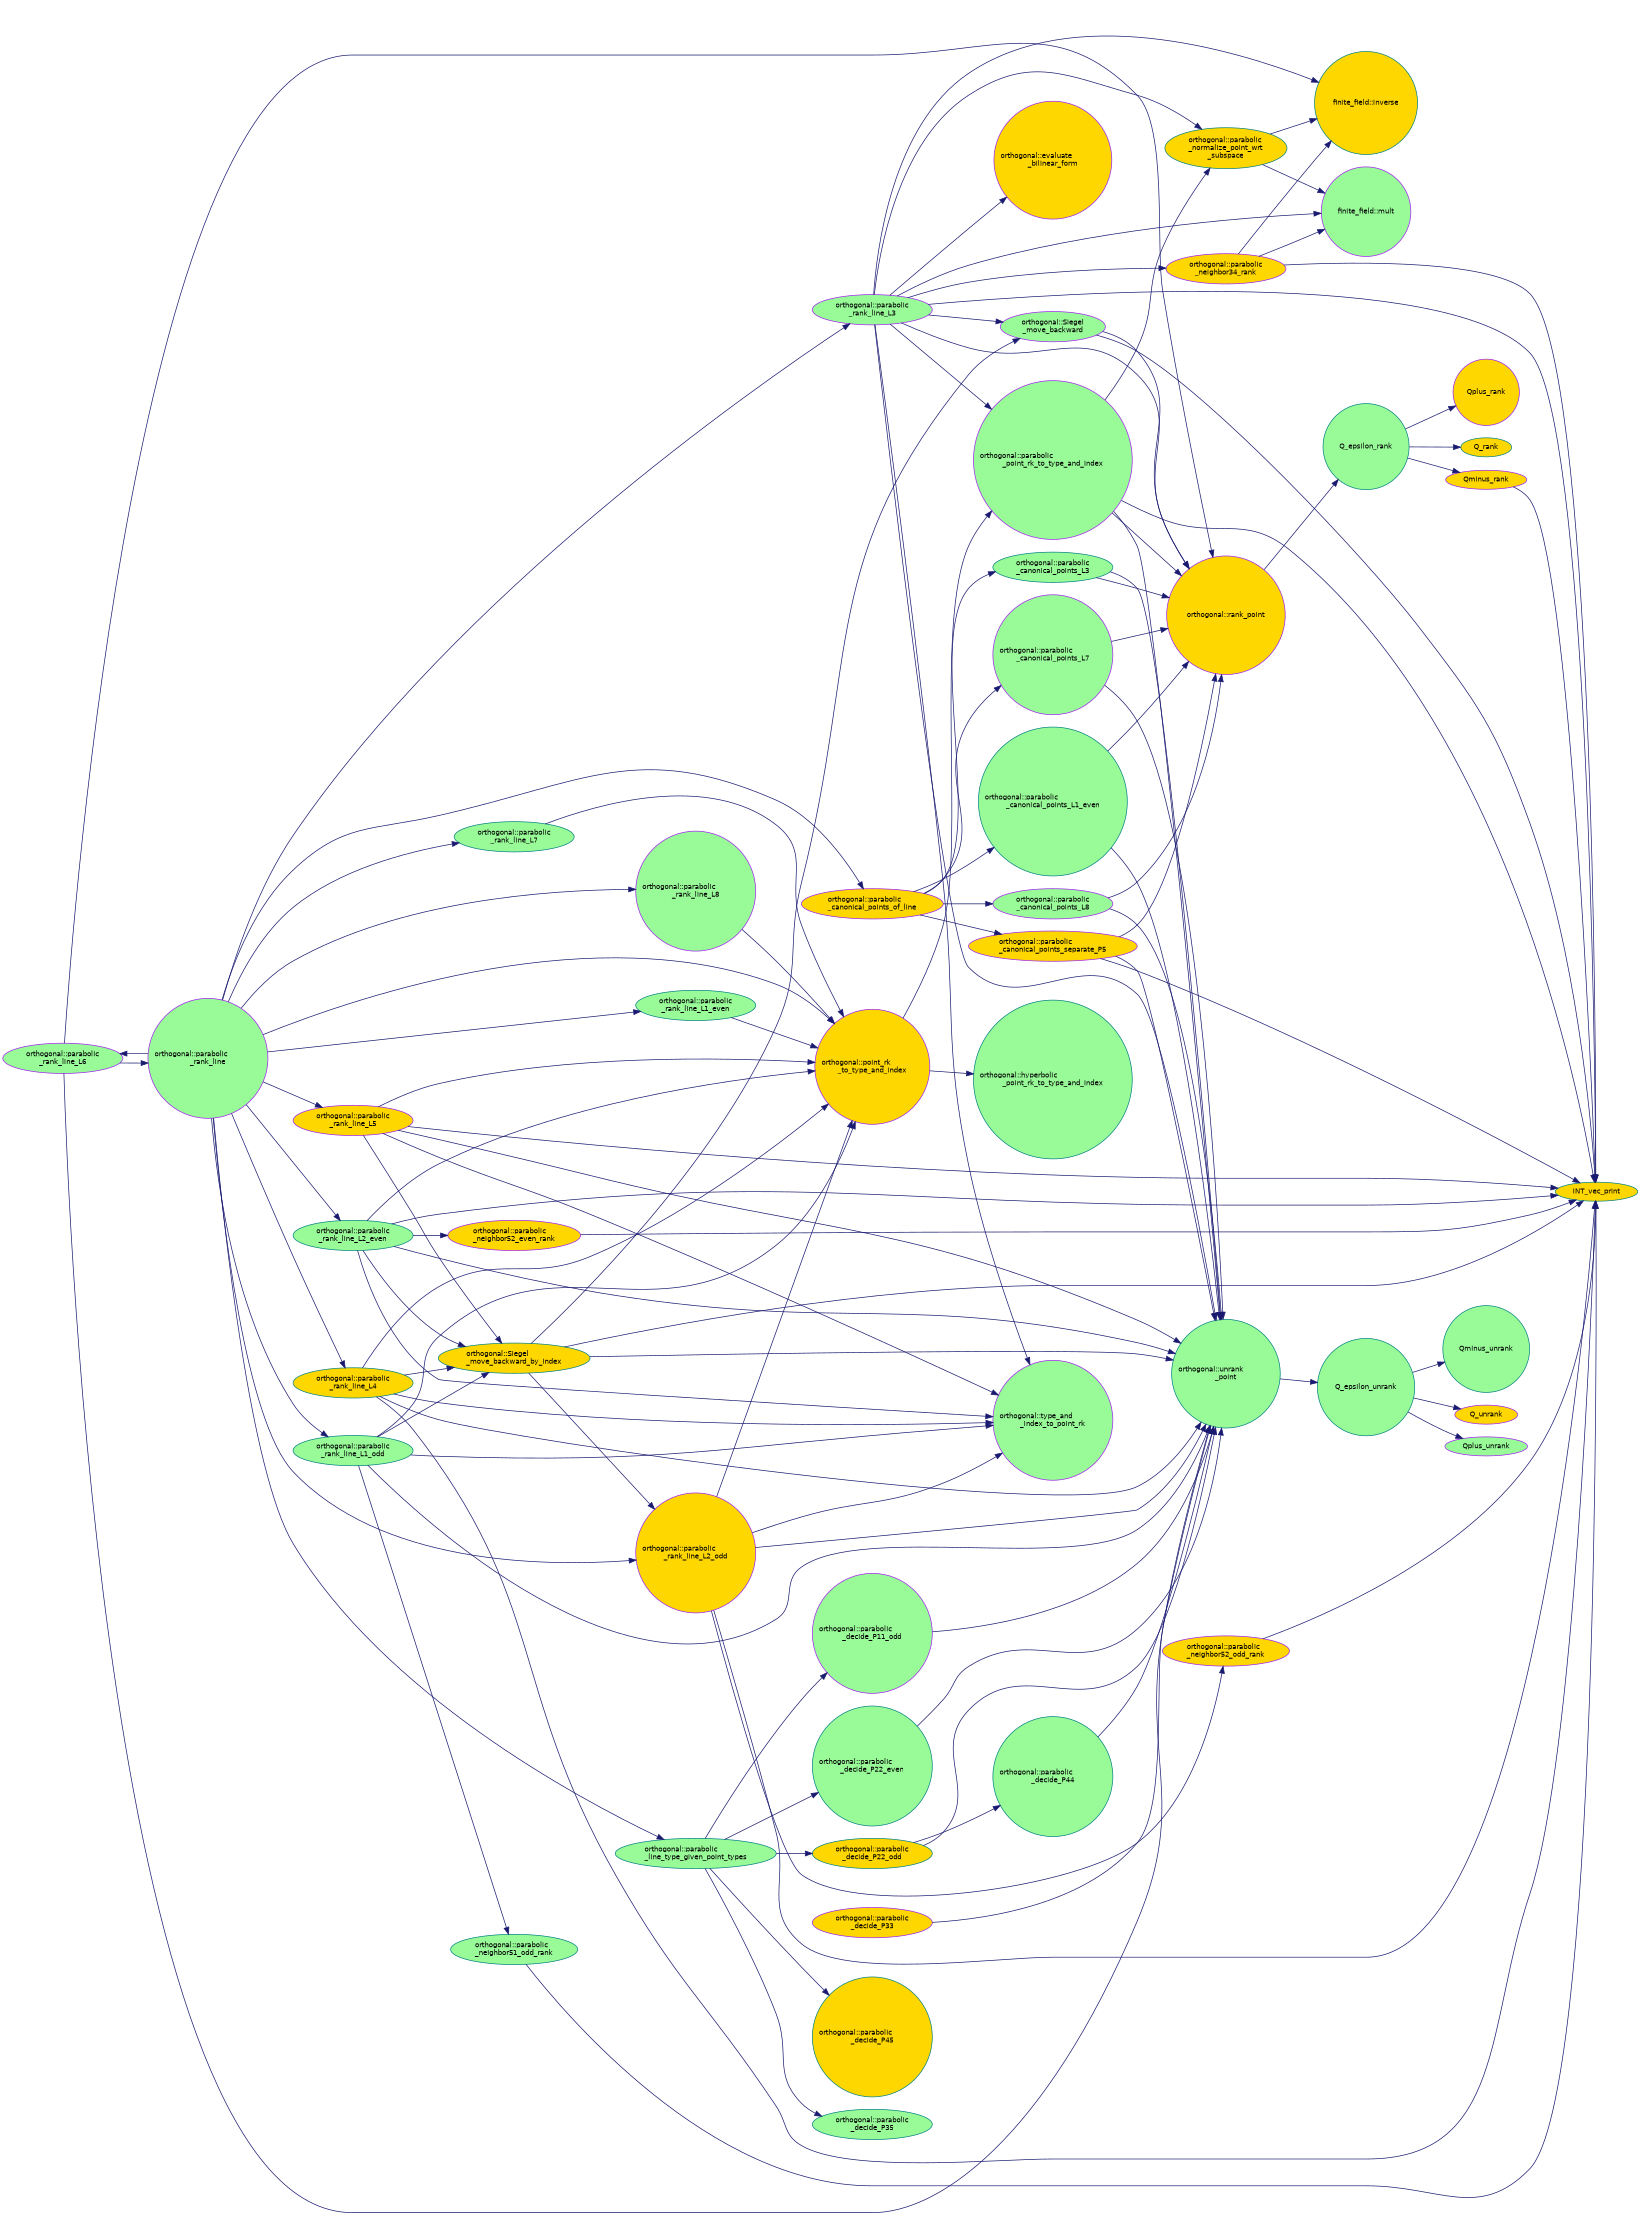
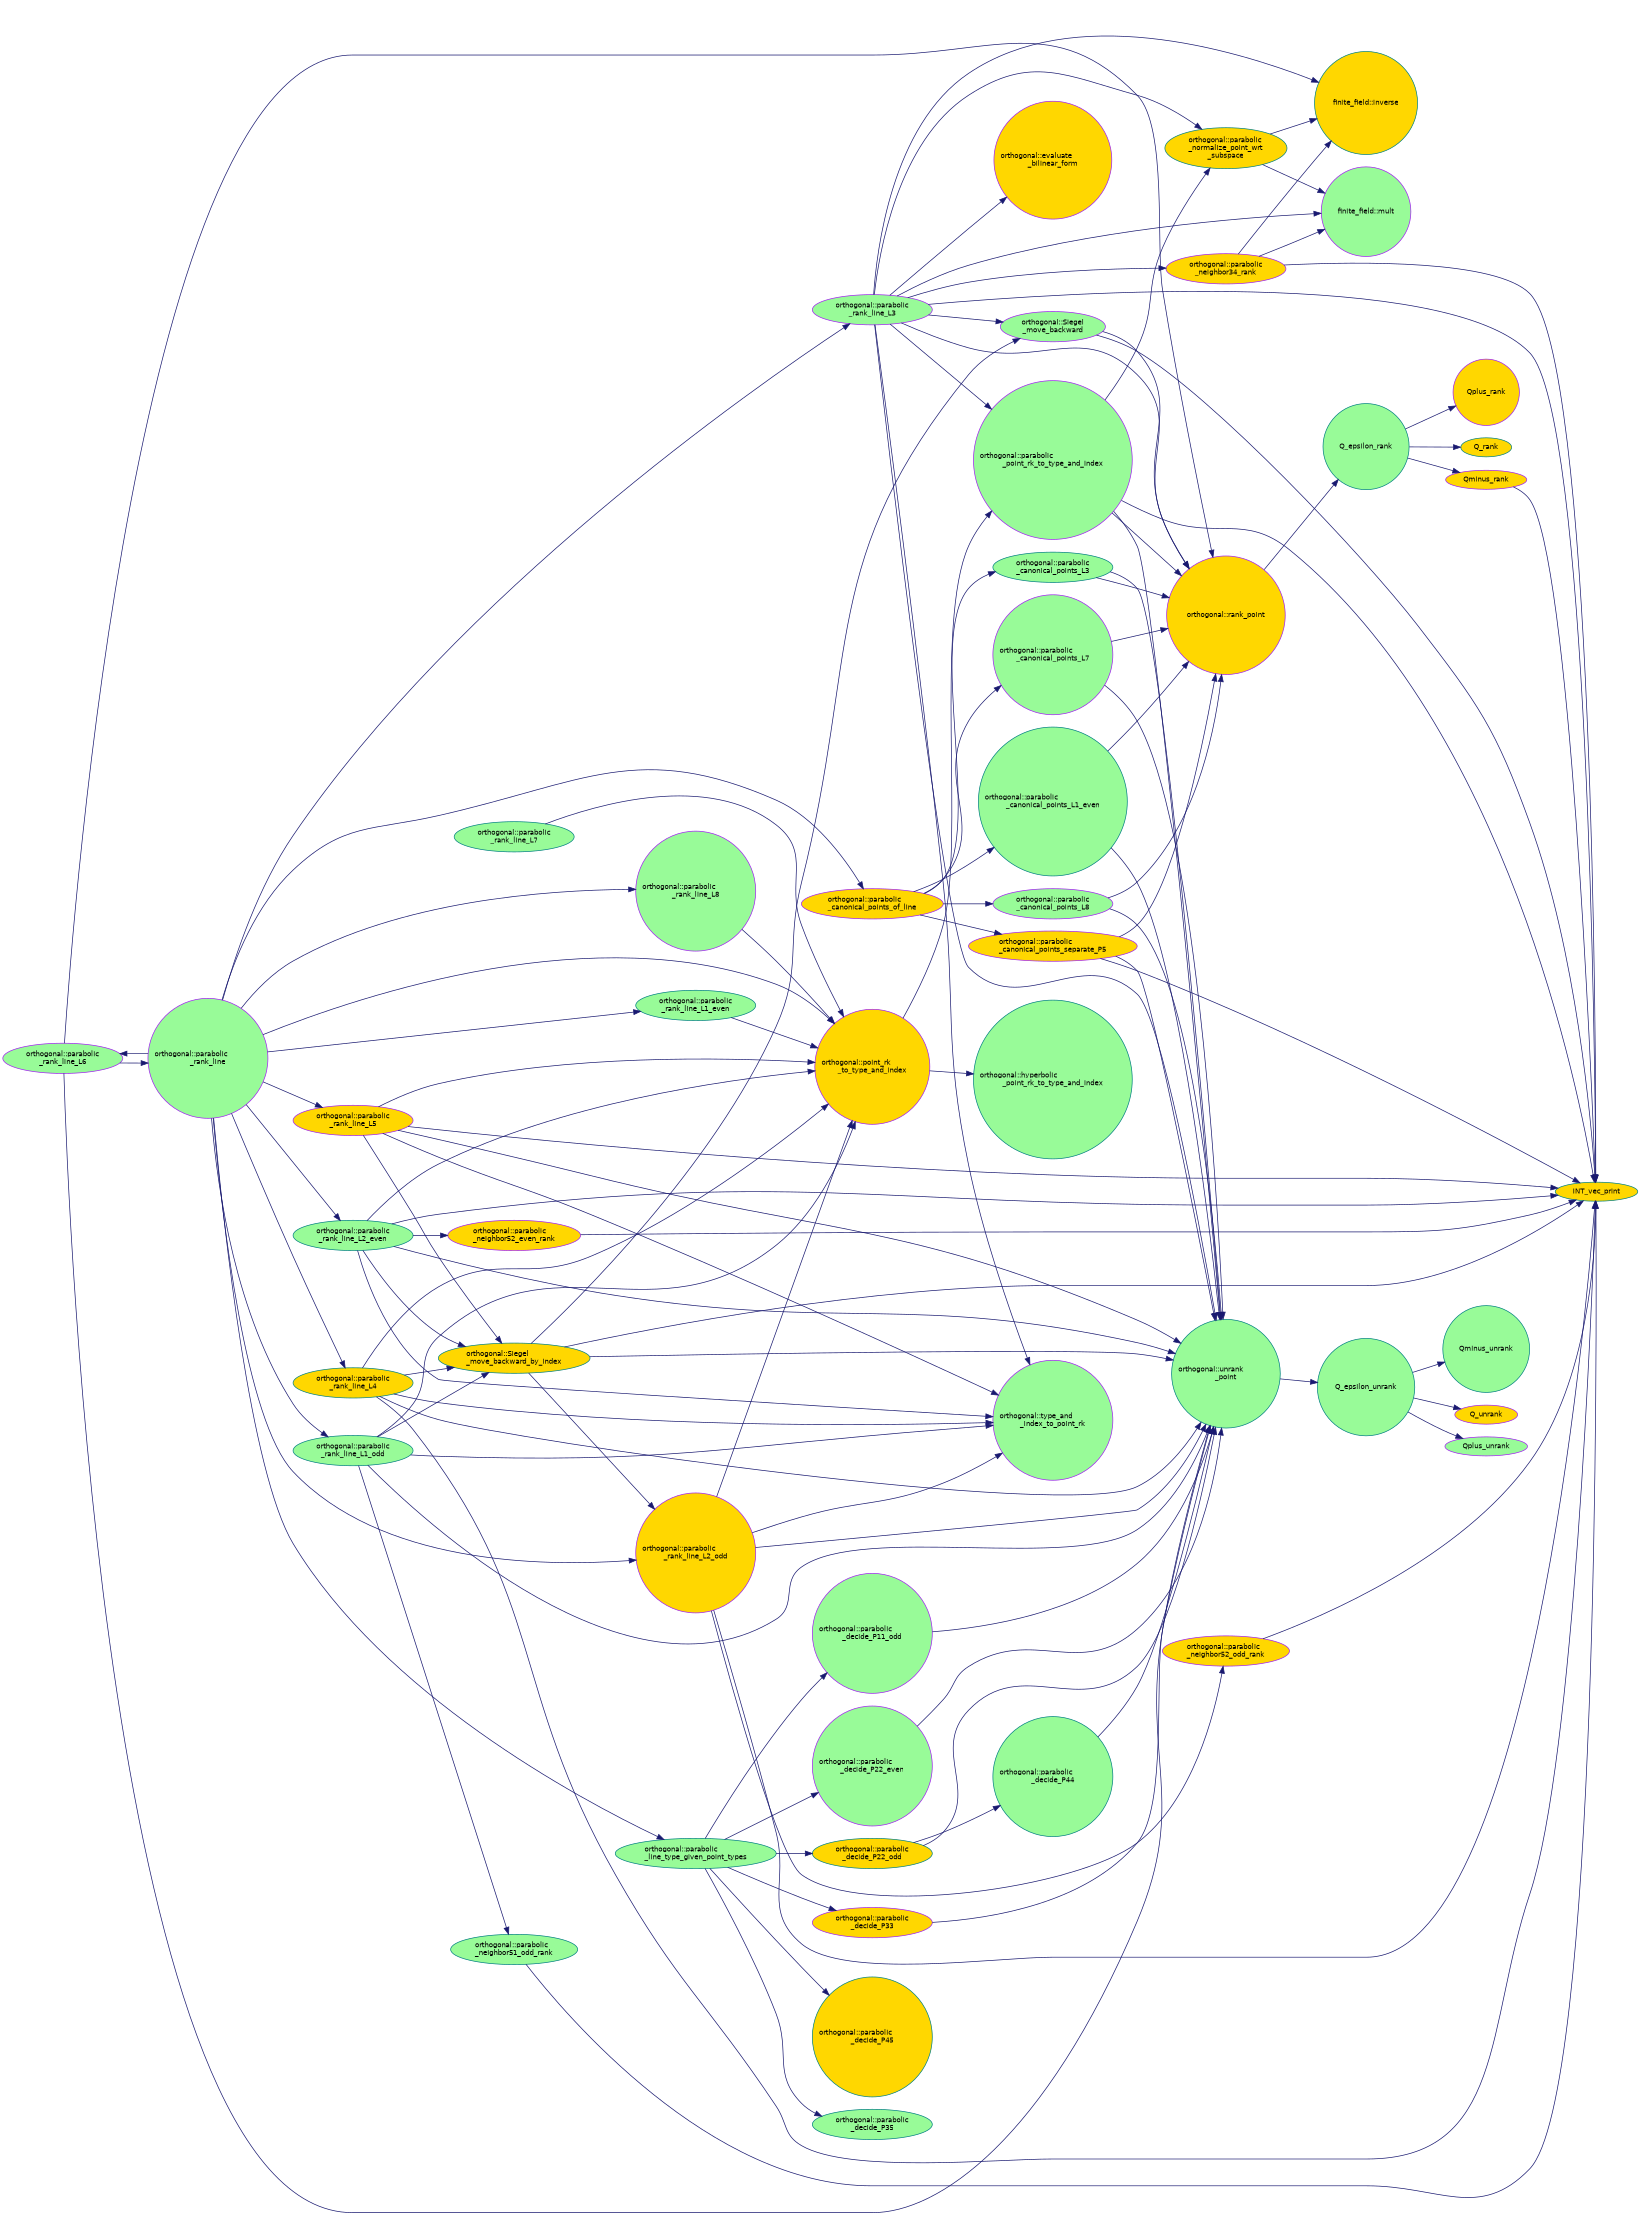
edge "orthogonal::parabolic _rank_line" -> "orthogonal::parabolic _rank_line_L7": removed
node "orthogonal::parabolic _decide_P22_even": color teal -> purple
edge "orthogonal::parabolic _line_type_given_point_types" -> "orthogonal::parabolic _decide_P33": added
